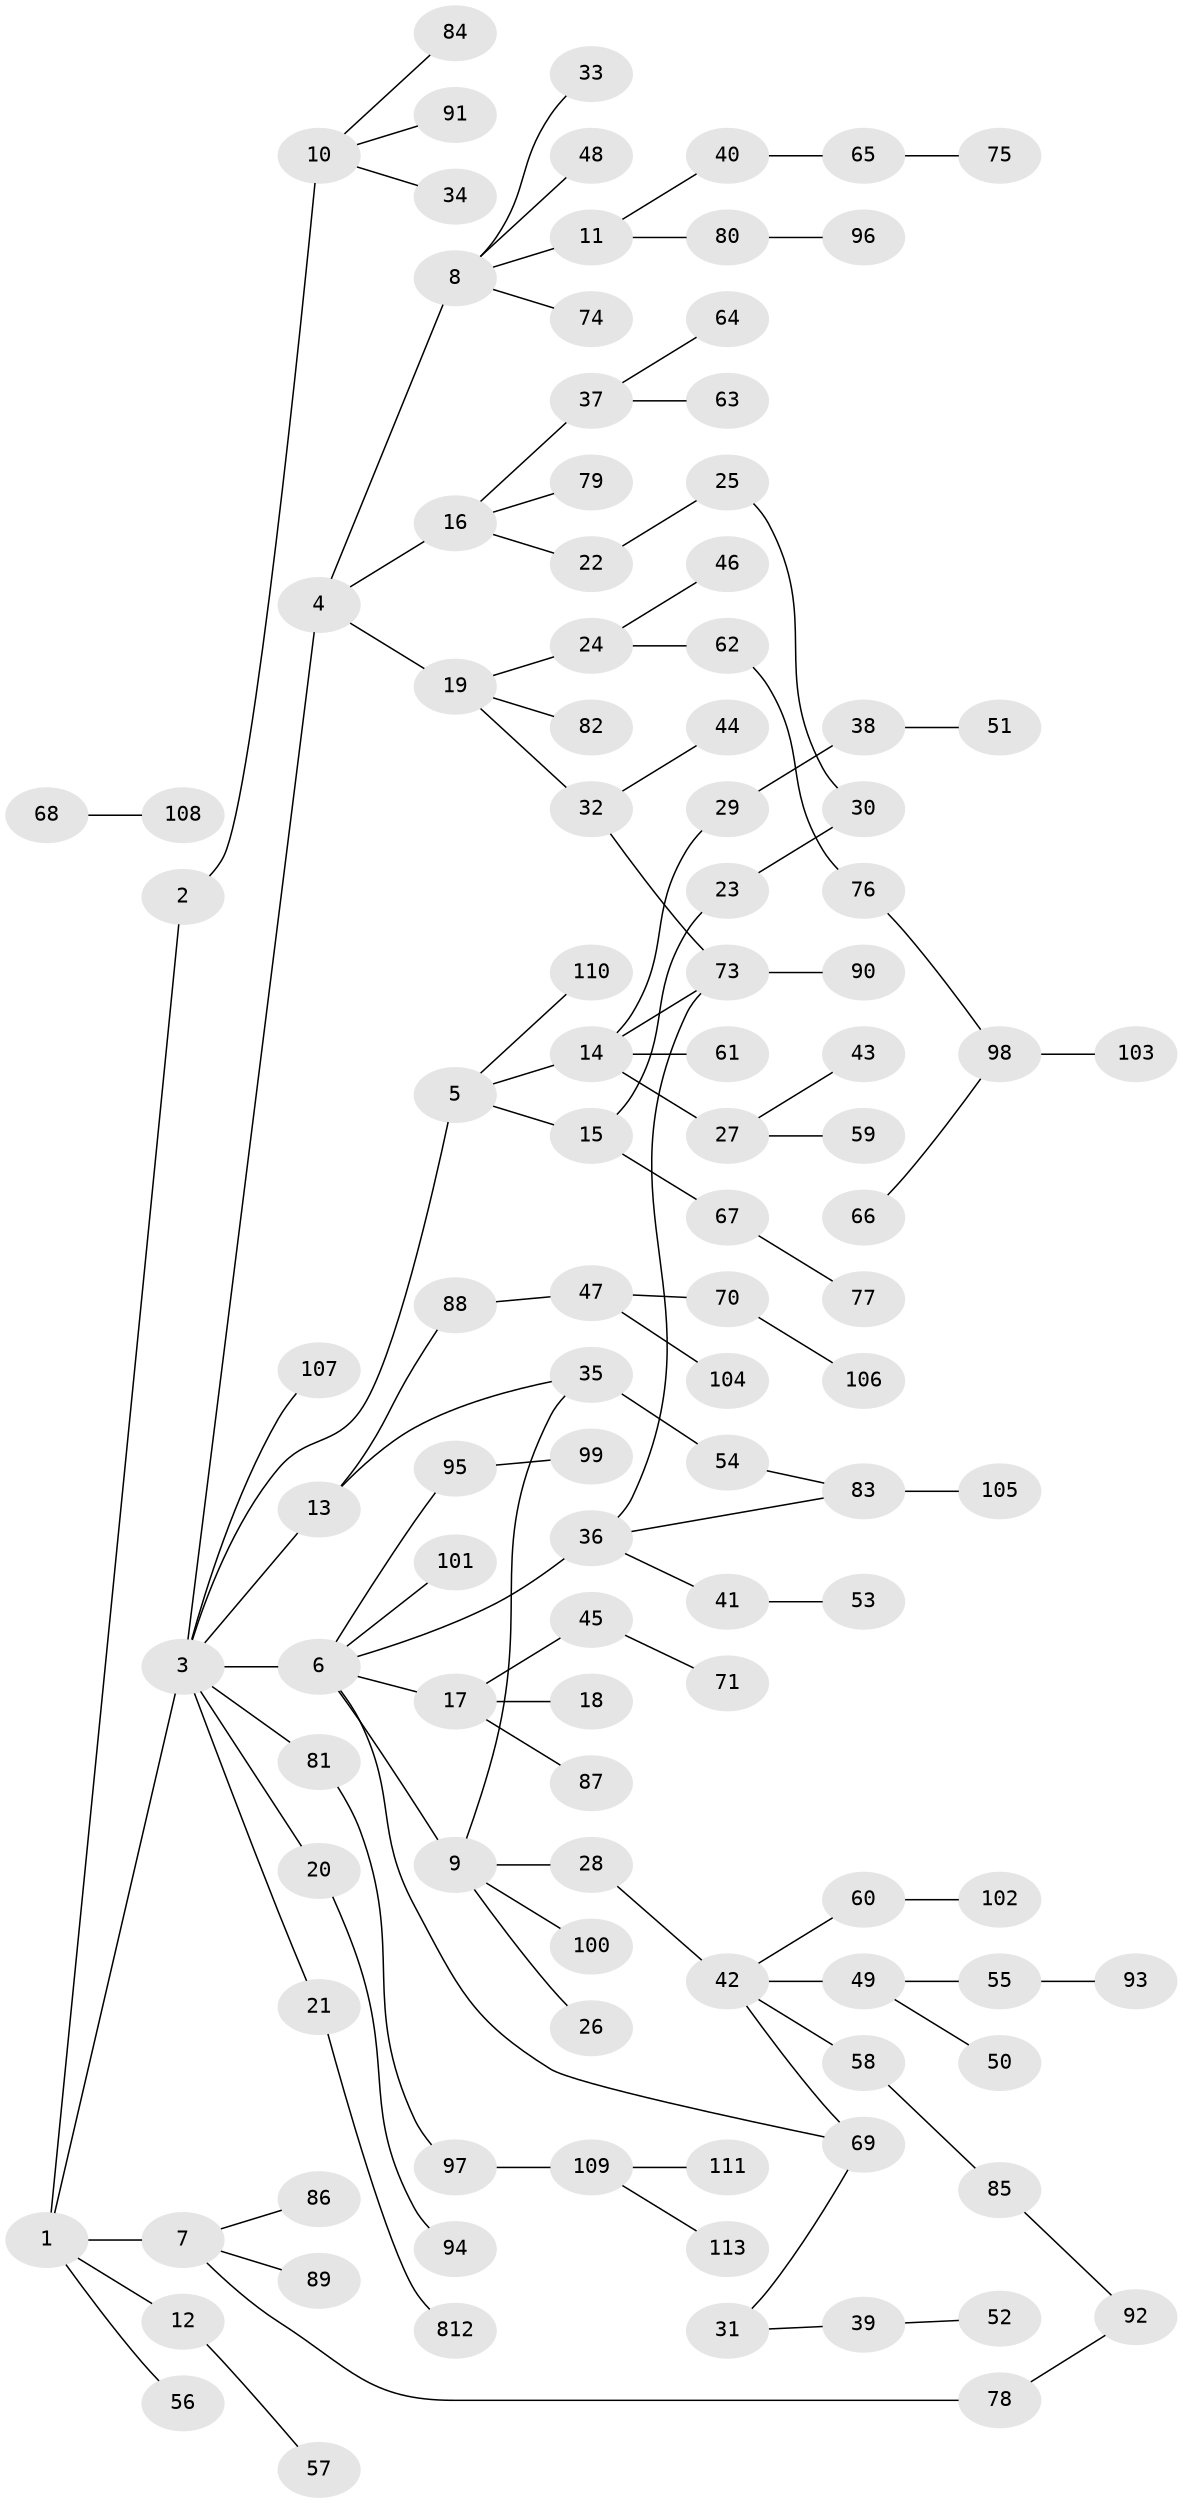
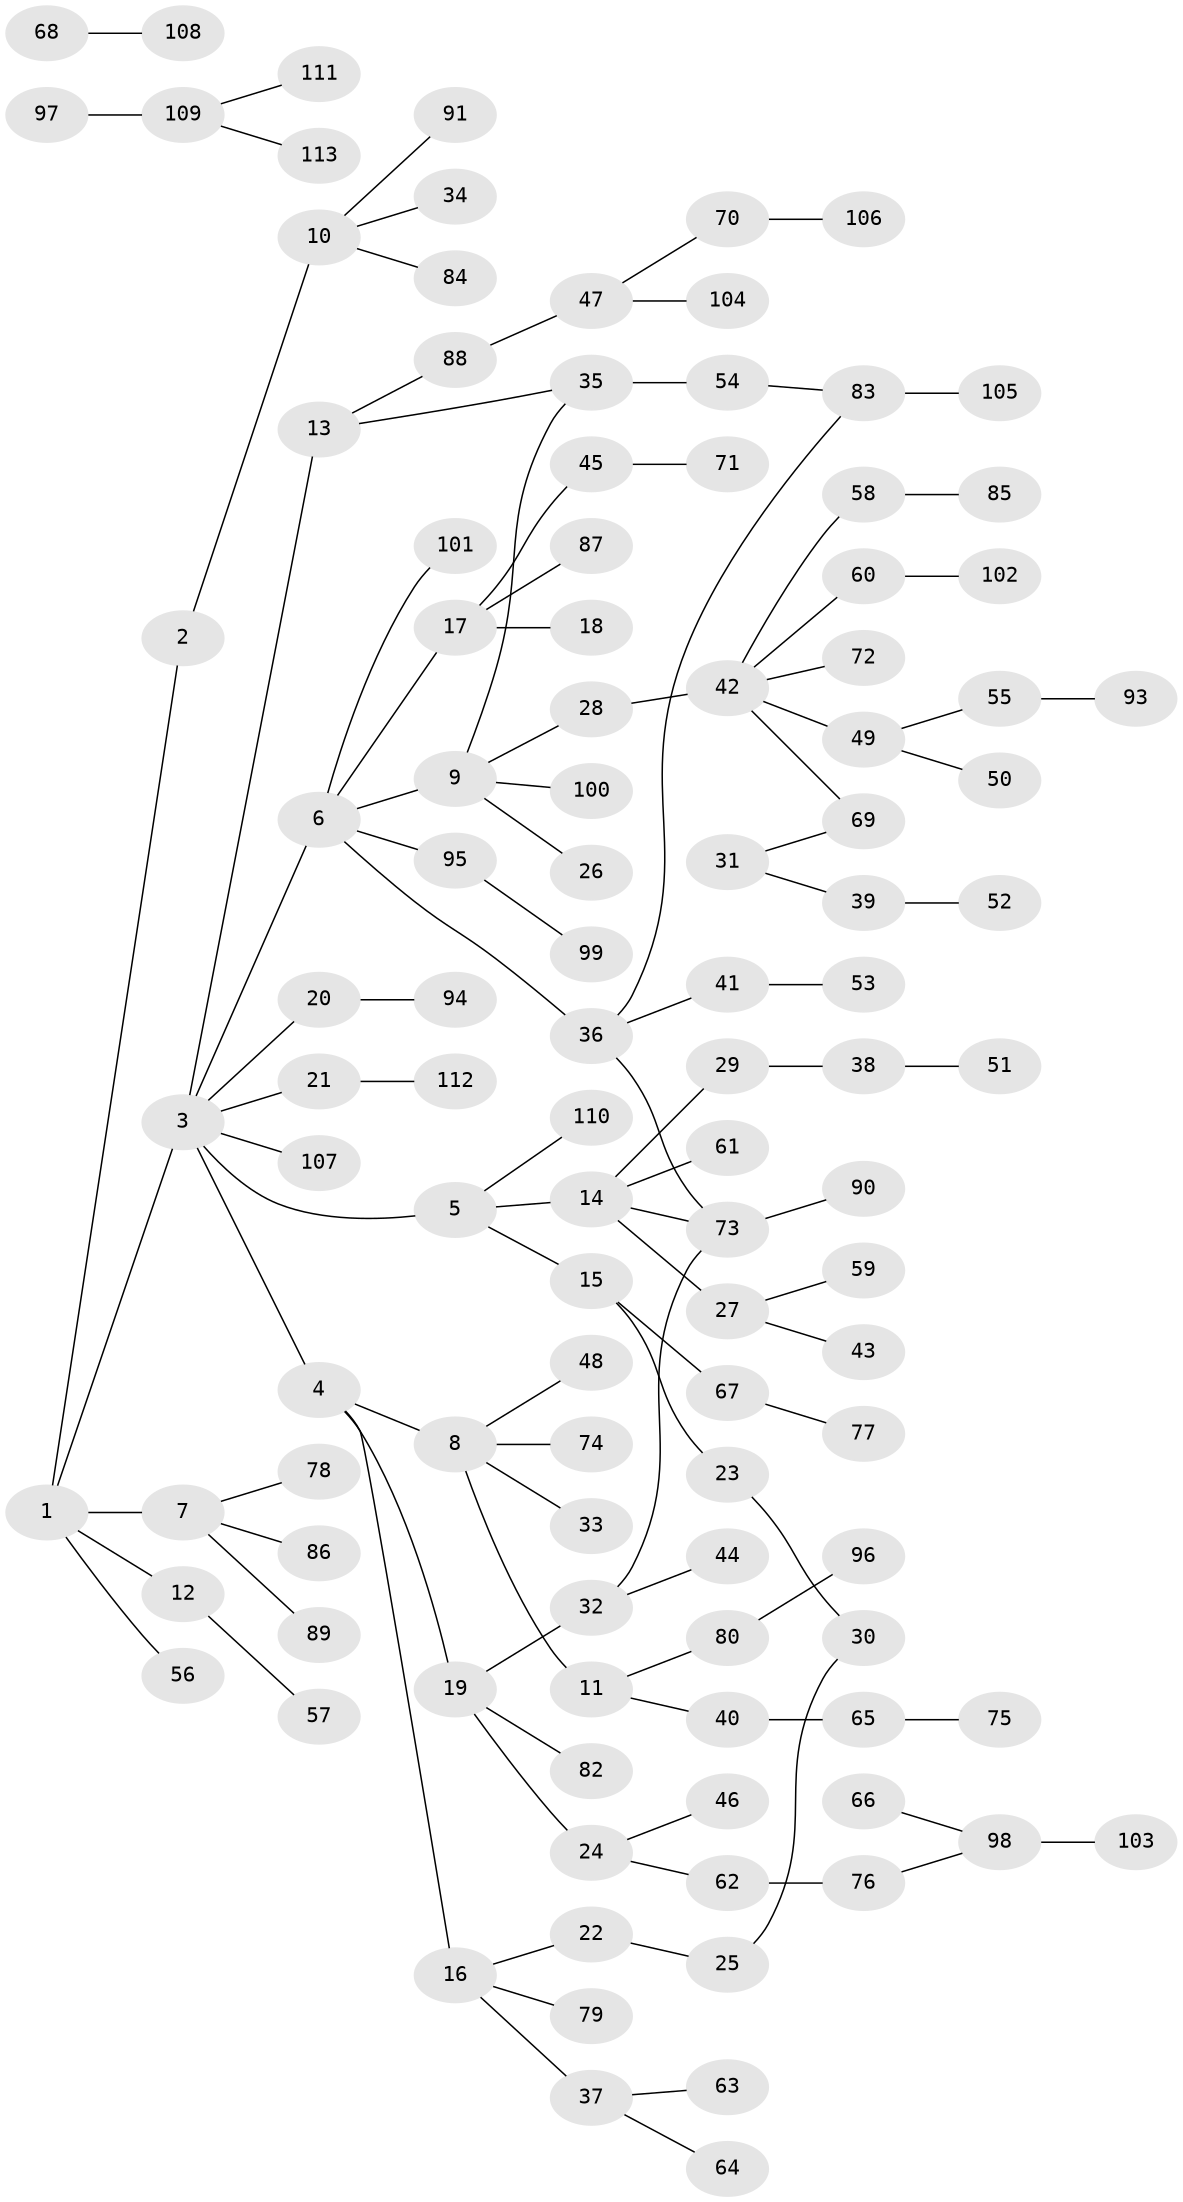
node "72": added
node "81": removed
edge "6" -- "69": removed
node "92": removed
node "812": label "812" -> "112"
